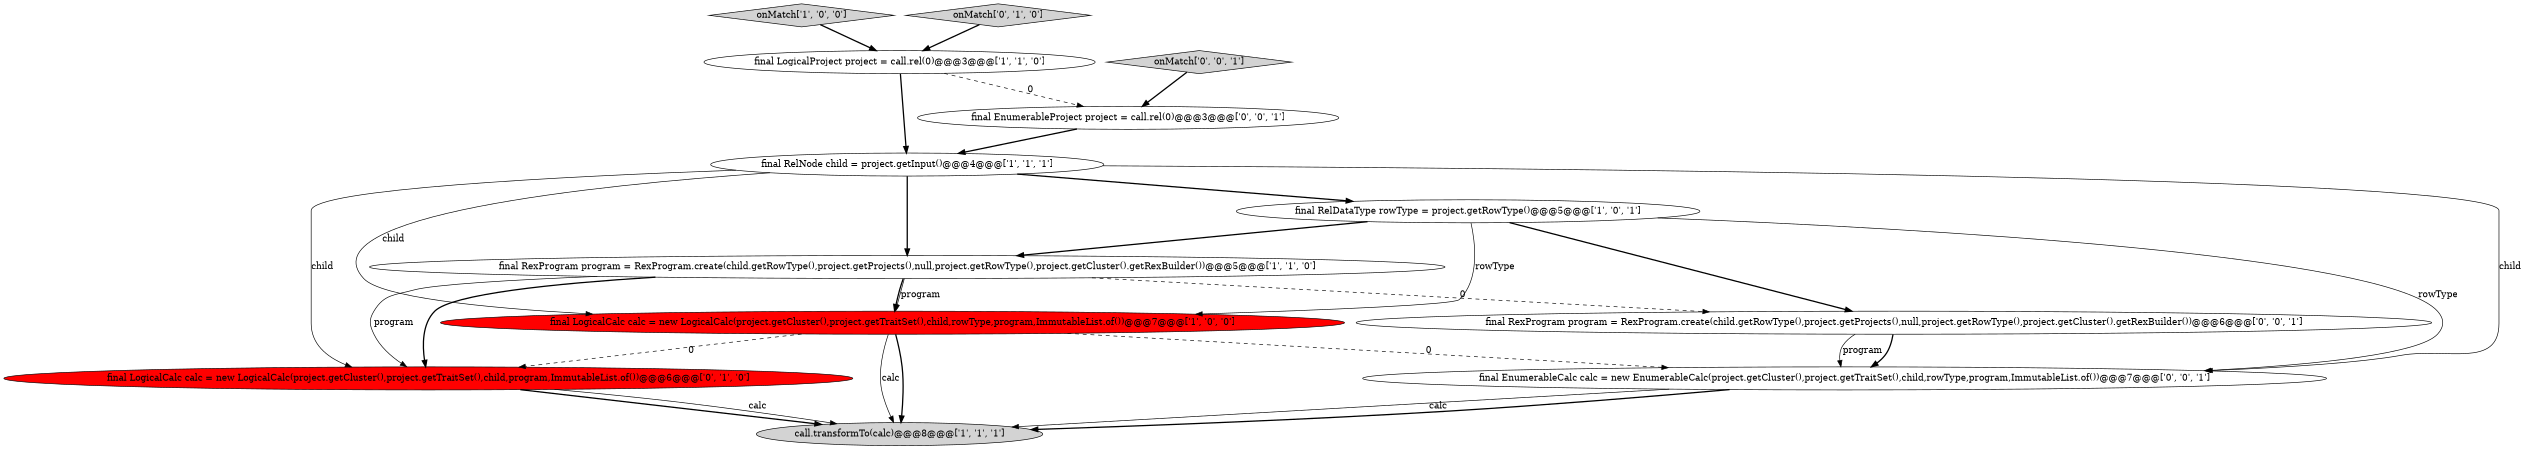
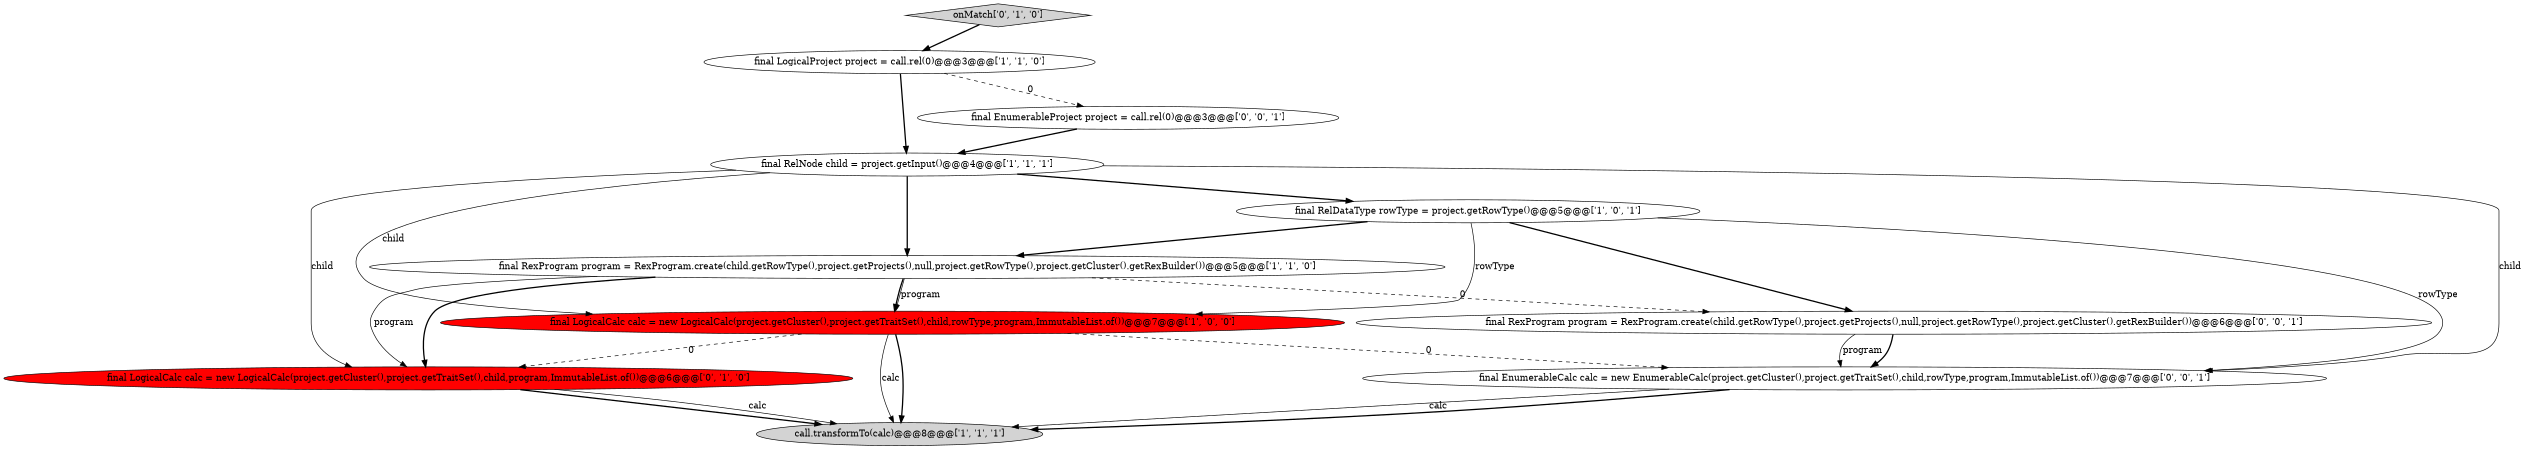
node "onMatch['1', '0', '0']": removed
node "onMatch['0', '0', '1']": removed
